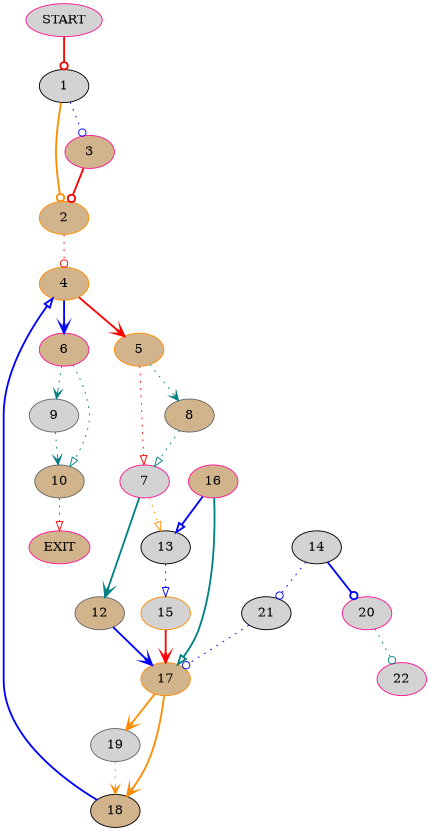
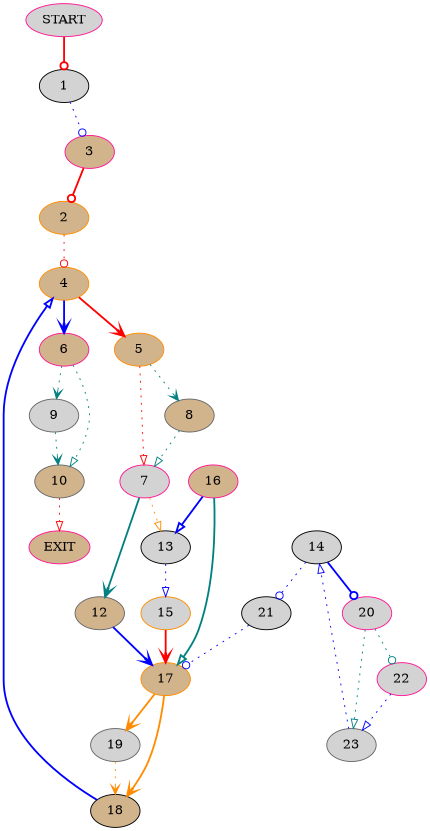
edge "1" -> "2": removed
node "23": added
